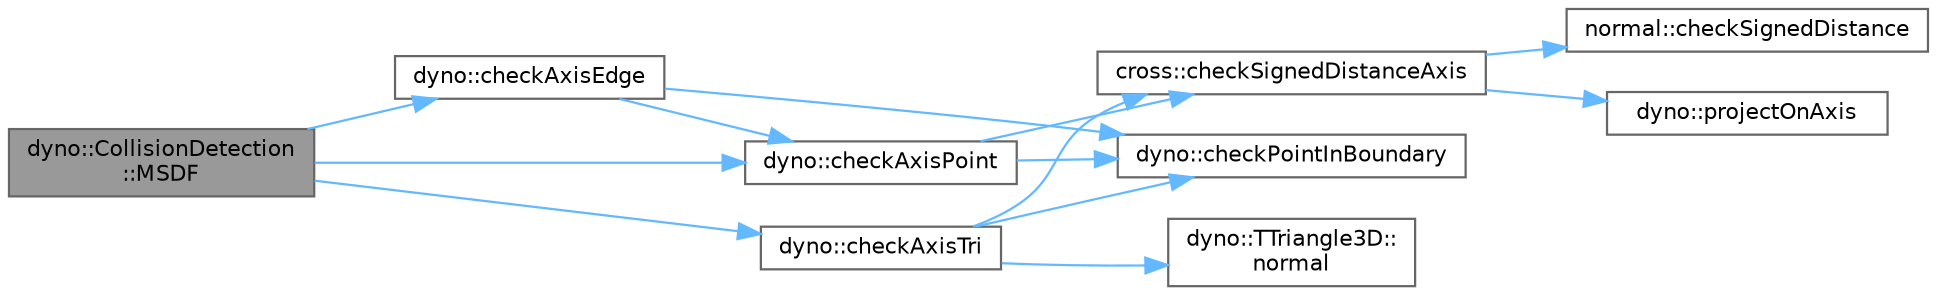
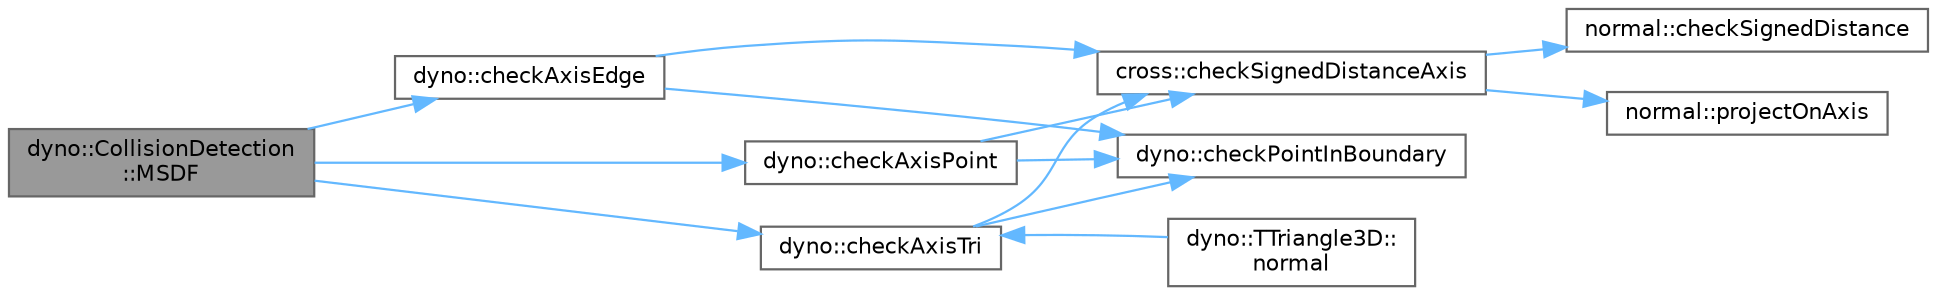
node "dyno::projectOnAxis": label "dyno::projectOnAxis" -> "normal::projectOnAxis"
edge "dyno::checkAxisEdge" -> "dyno::checkAxisPoint": now "dyno::checkAxisEdge" -> "cross::checkSignedDistanceAxis"
edge "dyno::checkAxisTri" -> "dyno::TTriangle3D:: normal": reversed
